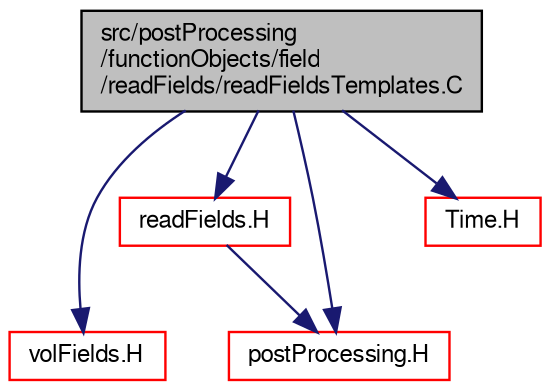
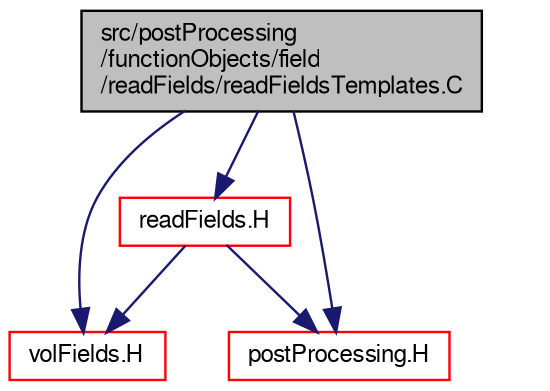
node "Time.H": removed
edge "readFields.H" -> "volFields.H": added
